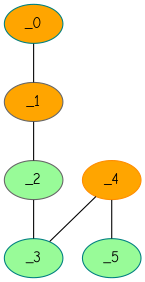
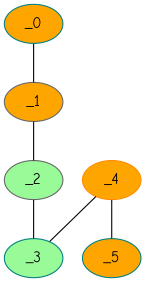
node "_5": fillcolor palegreen -> orange
